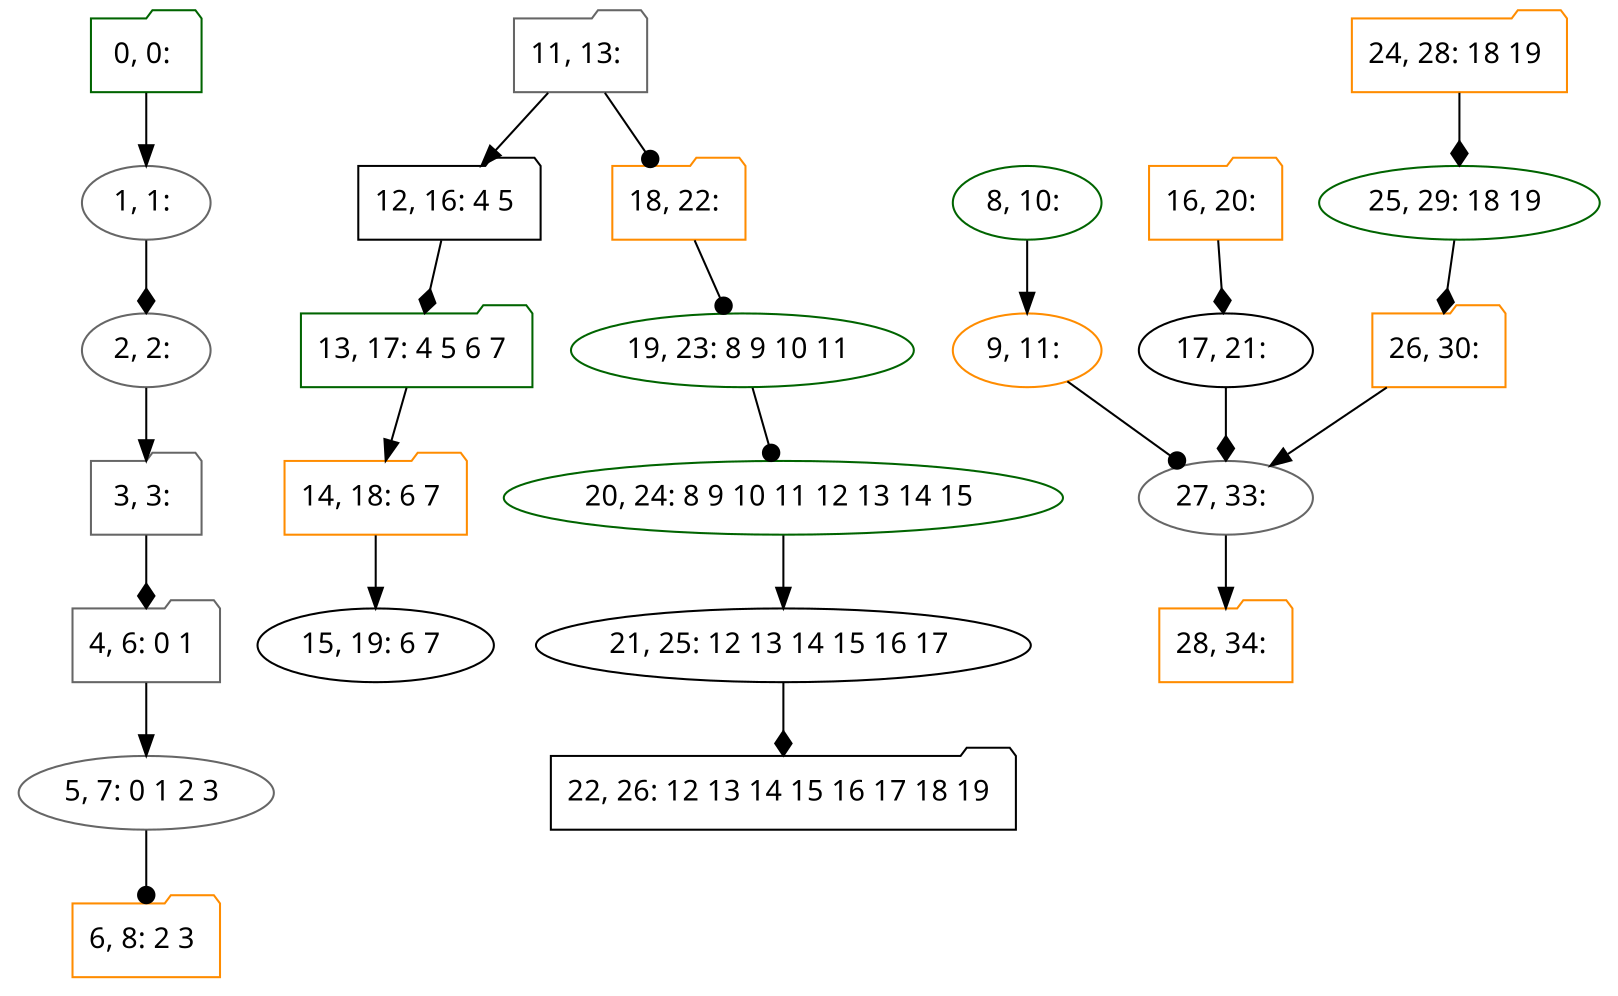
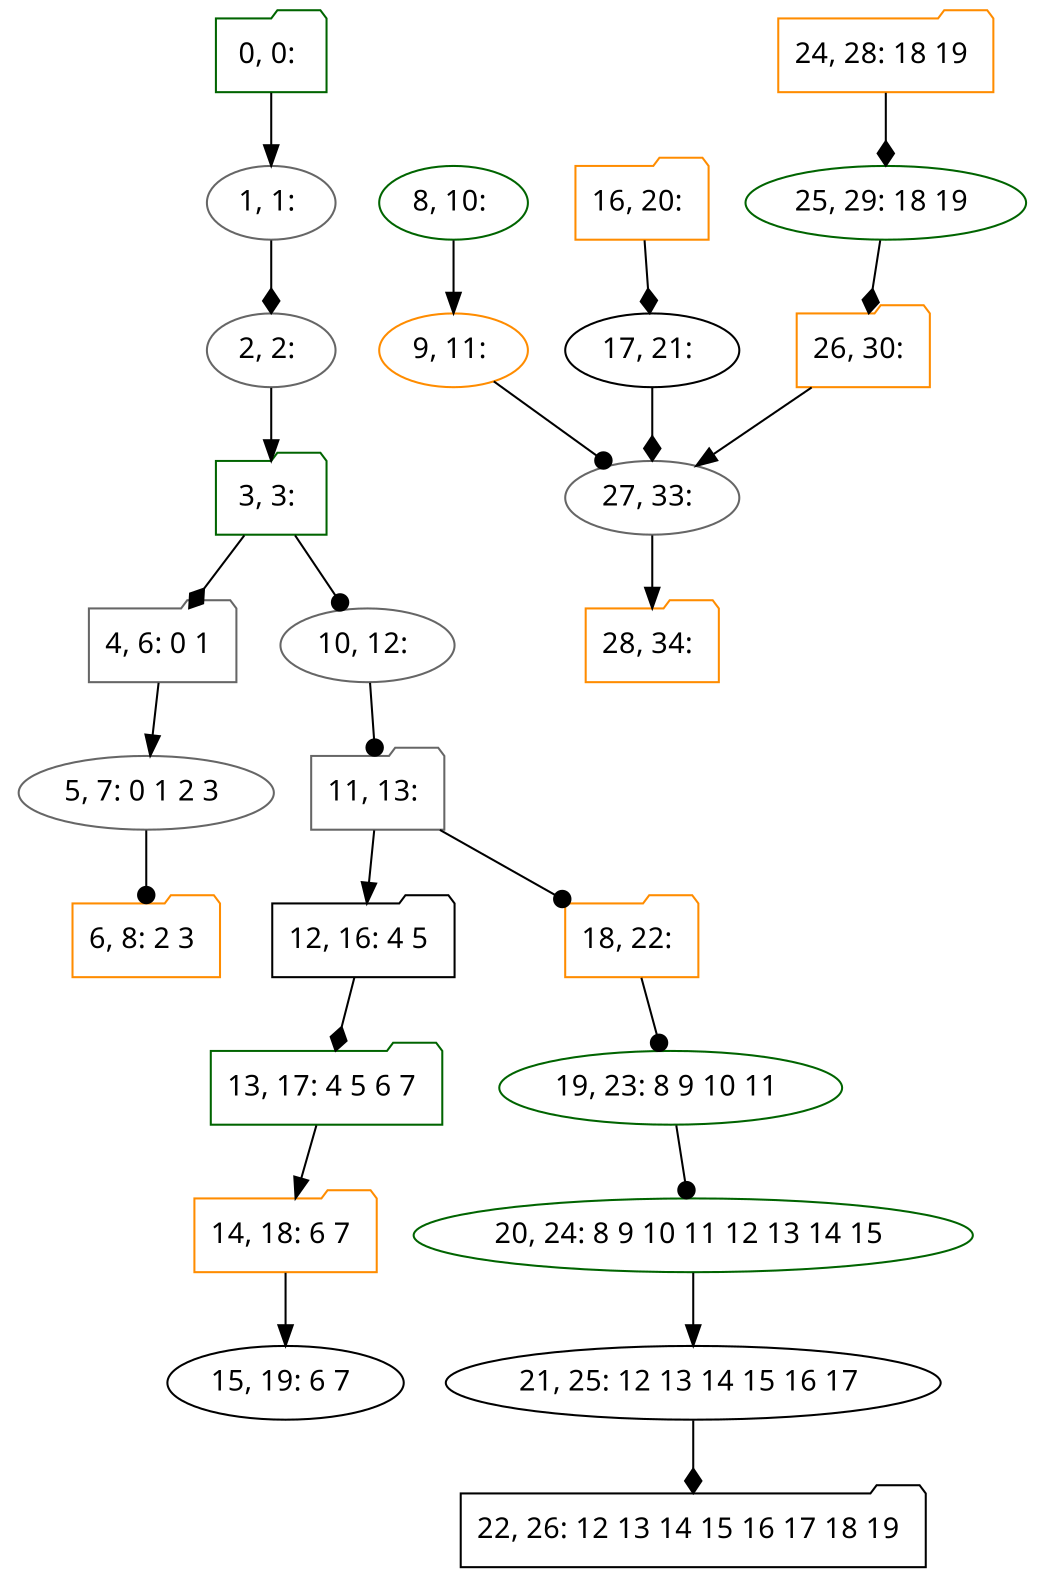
node "3, 3:": color gray40 -> darkgreen
node "10, 12:": added
